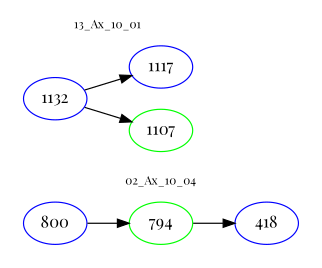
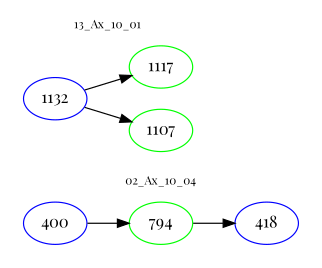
node "1117": color blue -> green
node "800": label "800" -> "400"
